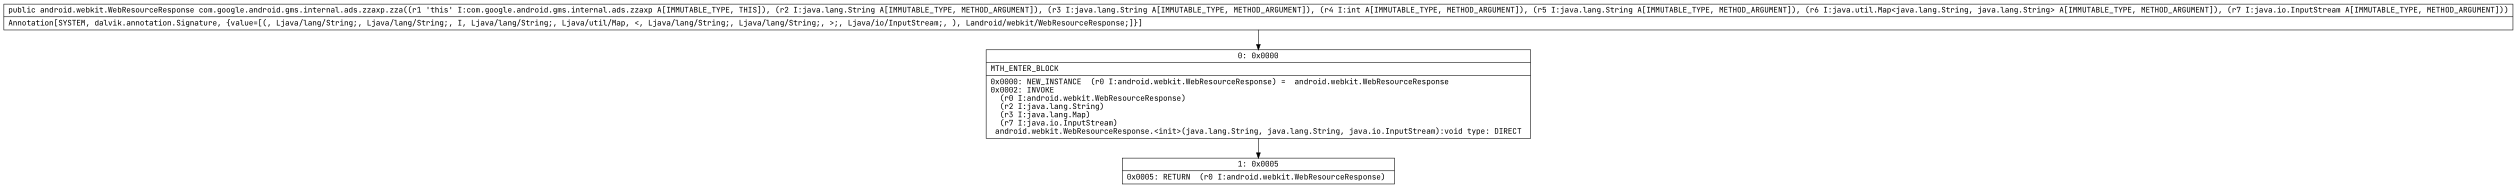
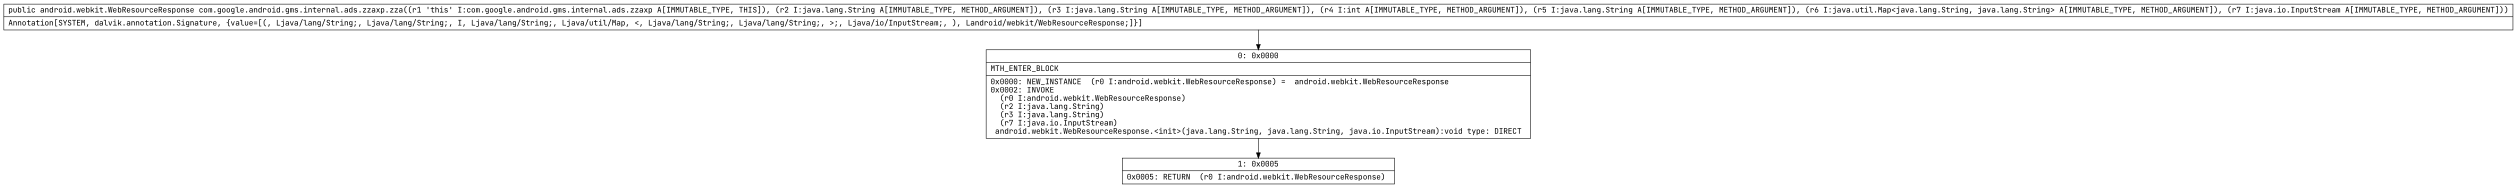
node "0: 0x0000": text "(r3 I:java.lang.Map)" -> "(r3 I:java.lang.String)"
